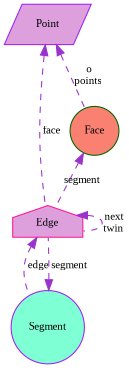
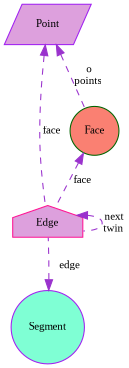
edge "Edge" -> "Face": label " segment" -> " face"
edge "Edge" -> "Segment": label " segment" -> " edge"
edge "Segment" -> "Edge": removed, label "edge"
